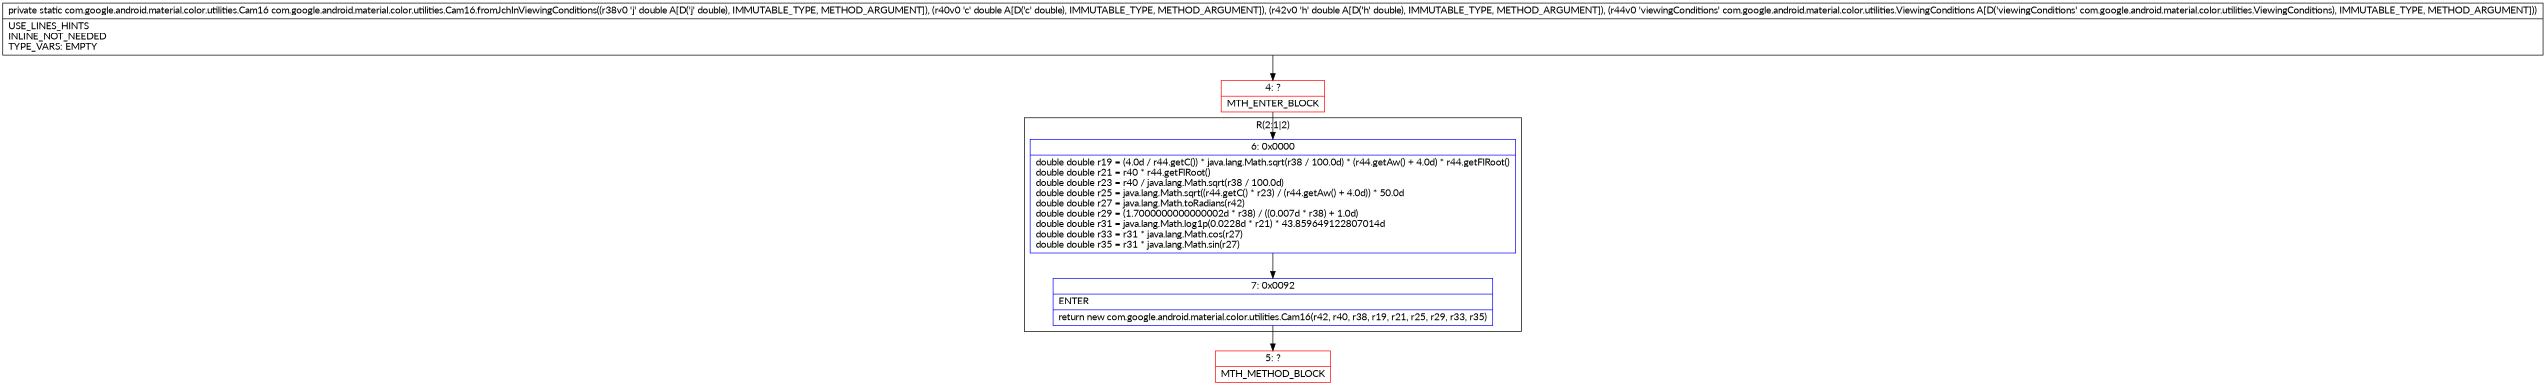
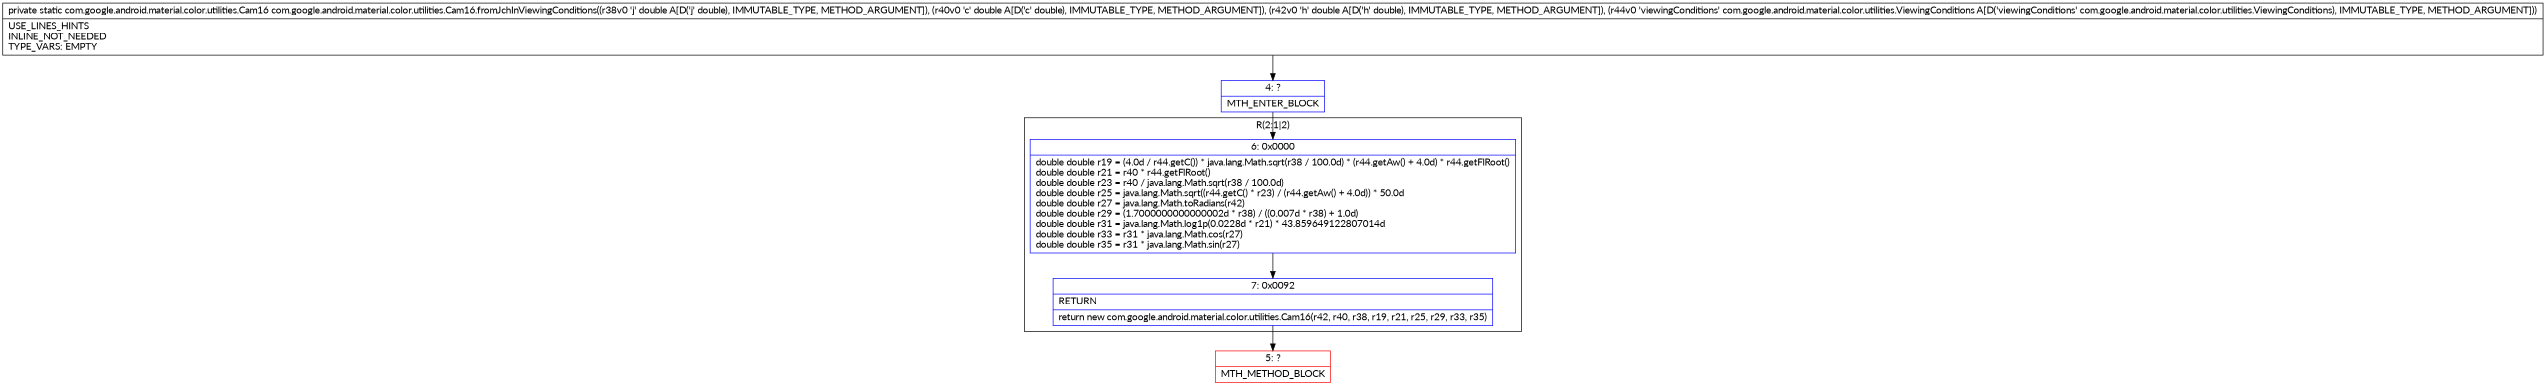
node "4: ?": color red -> blue
node "7: 0x0092": text "ENTER" -> "RETURN"
